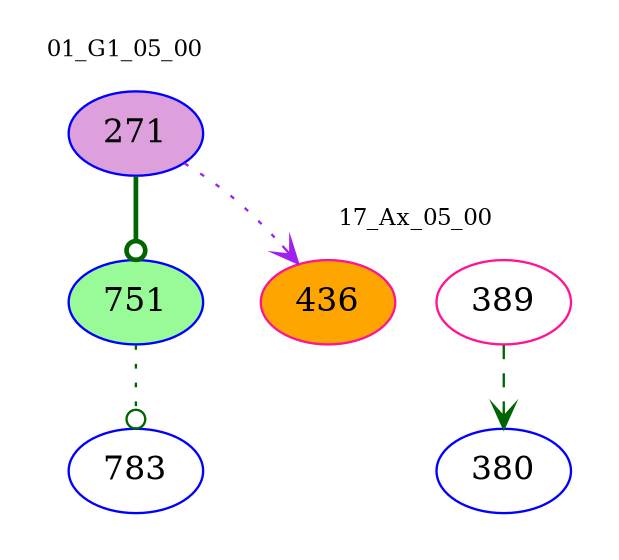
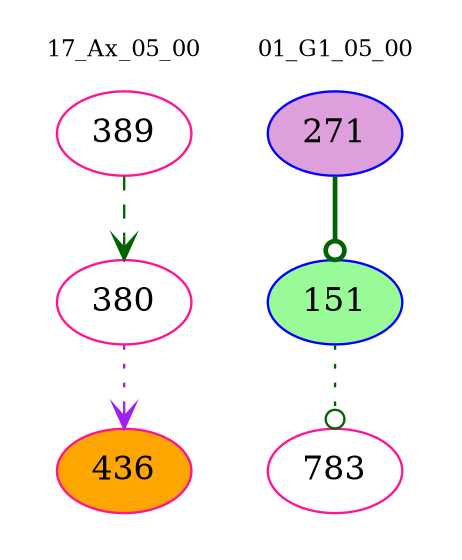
edge "271" -> "436": now "380" -> "436"
node "751": label "751" -> "151"
node "783": color blue -> deeppink
node "380": color blue -> deeppink
